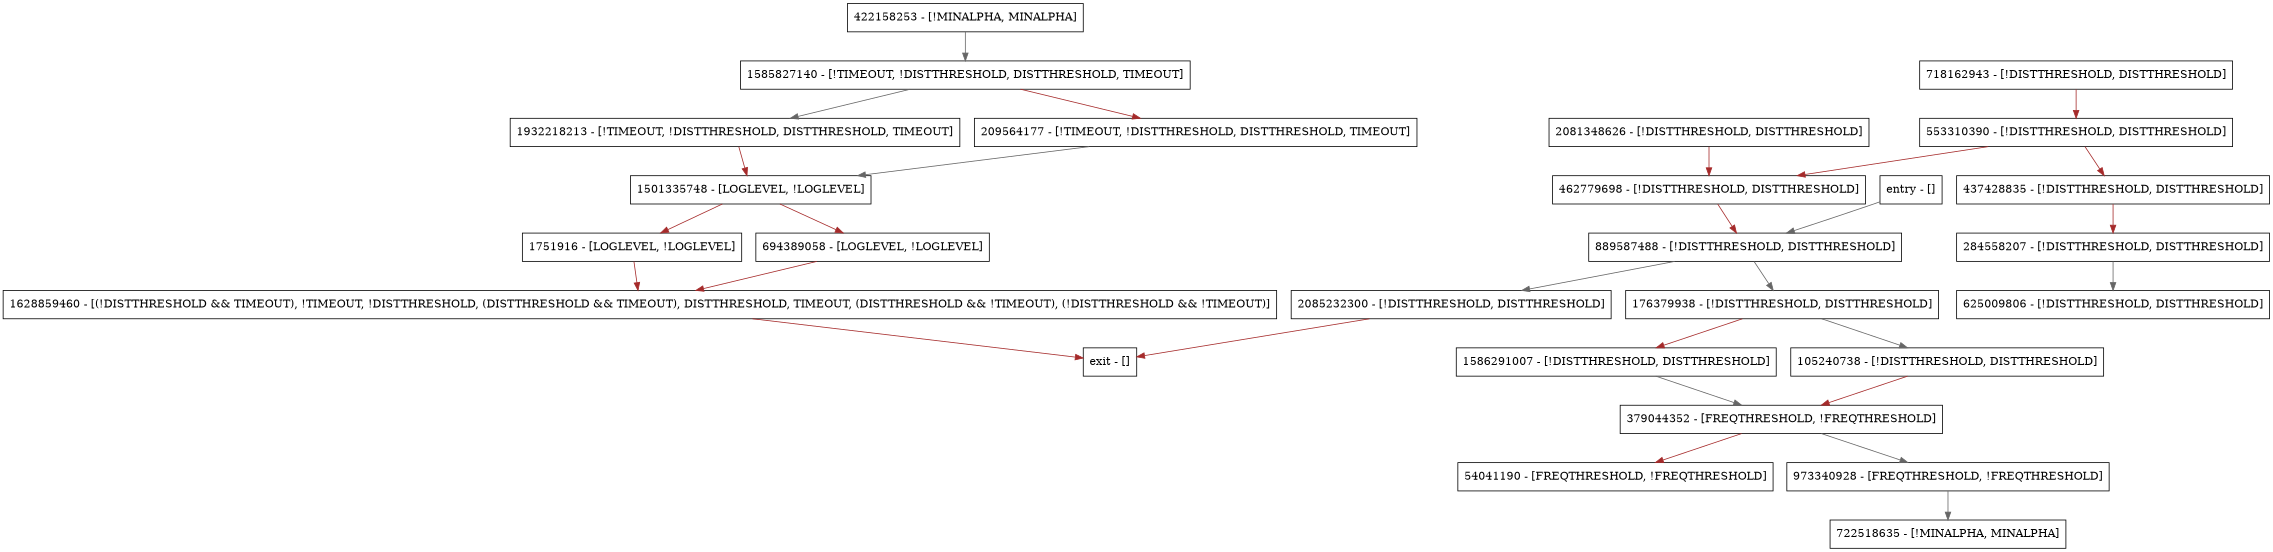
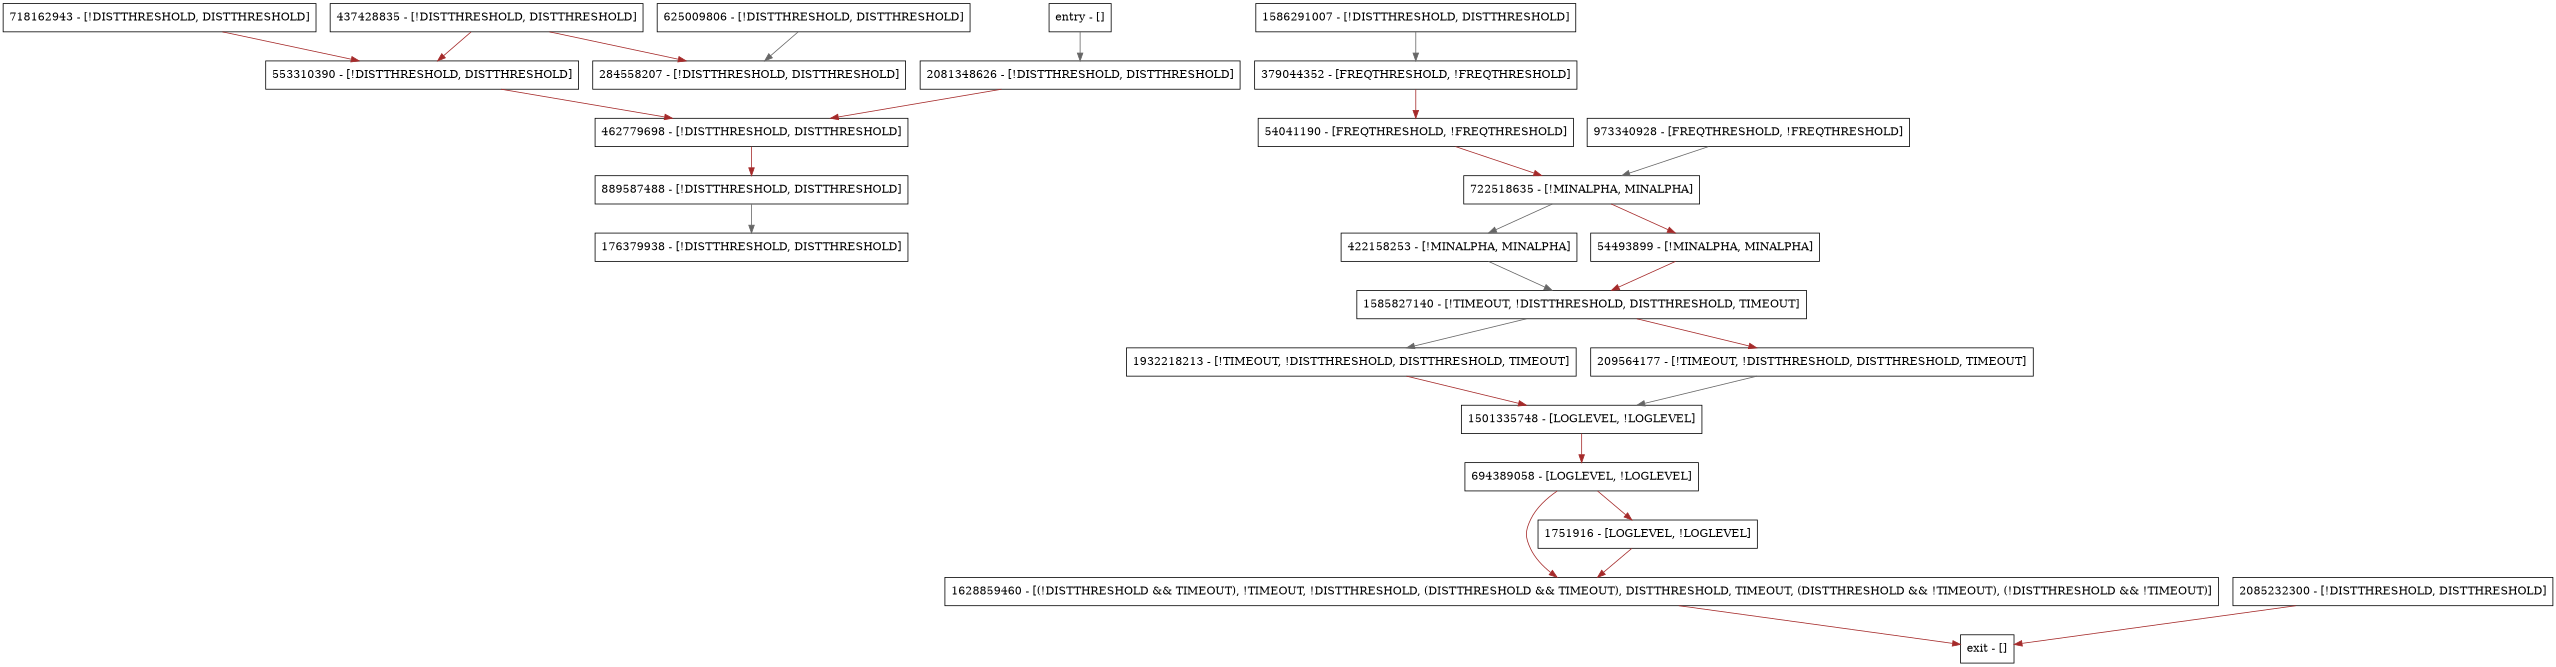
edge "553310390 - [!DISTTHRESHOLD, DISTTHRESHOLD]" -> "437428835 - [!DISTTHRESHOLD, DISTTHRESHOLD]": reversed
edge "54041190 - [FREQTHRESHOLD, !FREQTHRESHOLD]" -> "722518635 - [!MINALPHA, MINALPHA]": added
edge "entry - []" -> "889587488 - [!DISTTHRESHOLD, DISTTHRESHOLD]": now "entry - []" -> "2081348626 - [!DISTTHRESHOLD, DISTTHRESHOLD]"
edge "1501335748 - [LOGLEVEL, !LOGLEVEL]" -> "1751916 - [LOGLEVEL, !LOGLEVEL]": now "694389058 - [LOGLEVEL, !LOGLEVEL]" -> "1751916 - [LOGLEVEL, !LOGLEVEL]"
edge "722518635 - [!MINALPHA, MINALPHA]" -> "422158253 - [!MINALPHA, MINALPHA]": added
node "54493899 - [!MINALPHA, MINALPHA]": added
edge "284558207 - [!DISTTHRESHOLD, DISTTHRESHOLD]" -> "625009806 - [!DISTTHRESHOLD, DISTTHRESHOLD]": reversed
edge "889587488 - [!DISTTHRESHOLD, DISTTHRESHOLD]" -> "2085232300 - [!DISTTHRESHOLD, DISTTHRESHOLD]": removed
edge "176379938 - [!DISTTHRESHOLD, DISTTHRESHOLD]" -> "1586291007 - [!DISTTHRESHOLD, DISTTHRESHOLD]": removed
node "105240738 - [!DISTTHRESHOLD, DISTTHRESHOLD]": removed
edge "379044352 - [FREQTHRESHOLD, !FREQTHRESHOLD]" -> "973340928 - [FREQTHRESHOLD, !FREQTHRESHOLD]": removed
